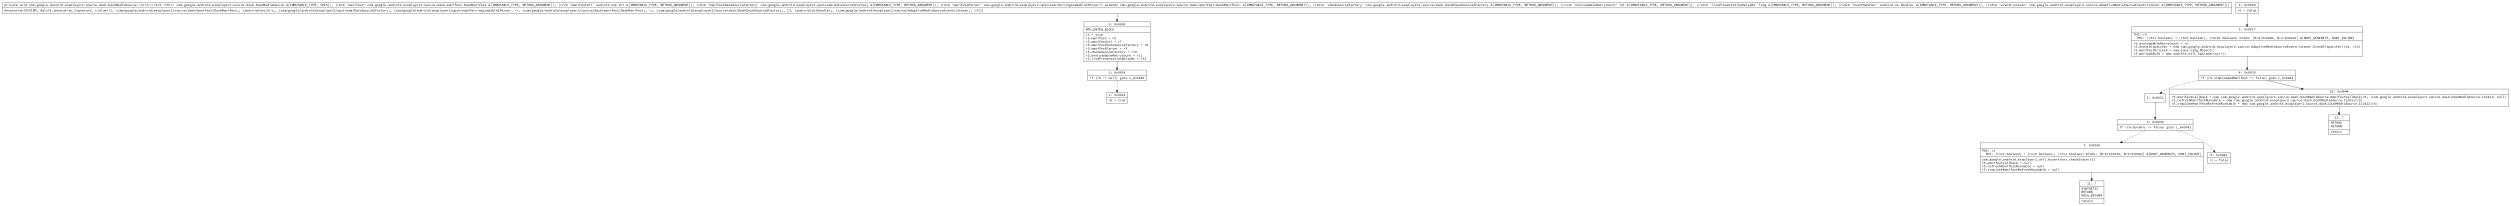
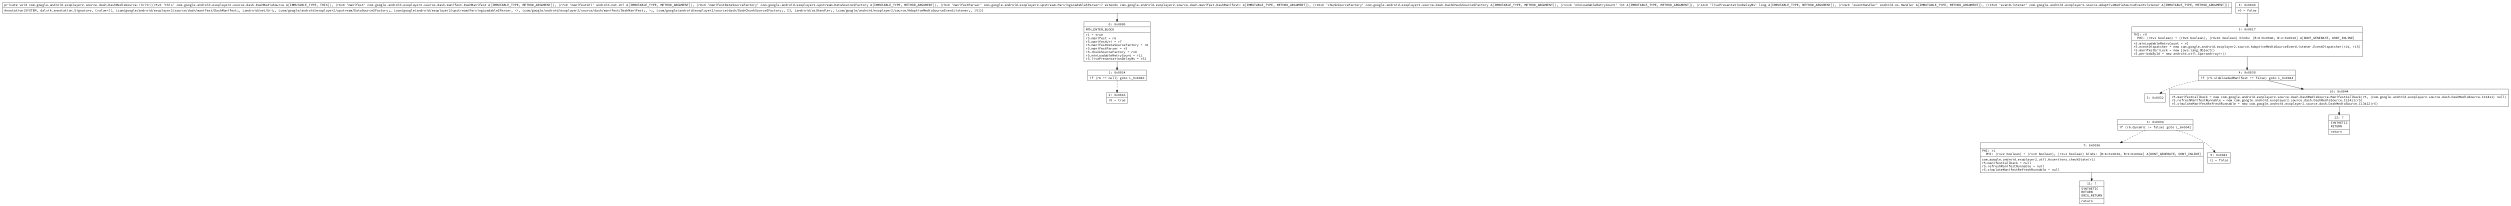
edge "5: 0x0032" -> "6: 0x0034": removed
node "12: ?": text "METHOD" -> "SYNTHETIC"
